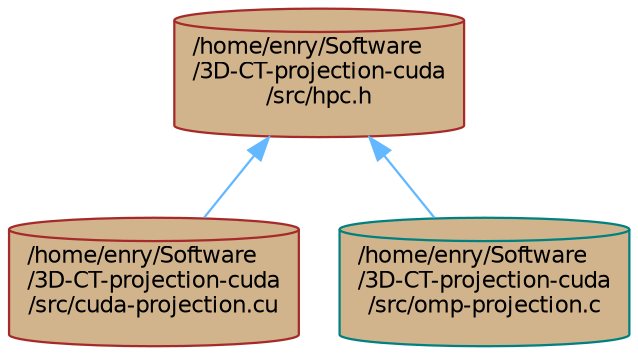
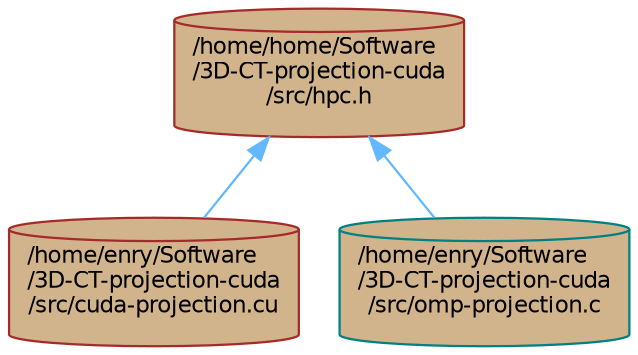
node "/home/enry/Software /3D-CT-projection-cuda /src/hpc.h": label "/home/enry/Software /3D-CT-projection-cuda /src/hpc.h" -> "/home/home/Software /3D-CT-projection-cuda /src/hpc.h"
